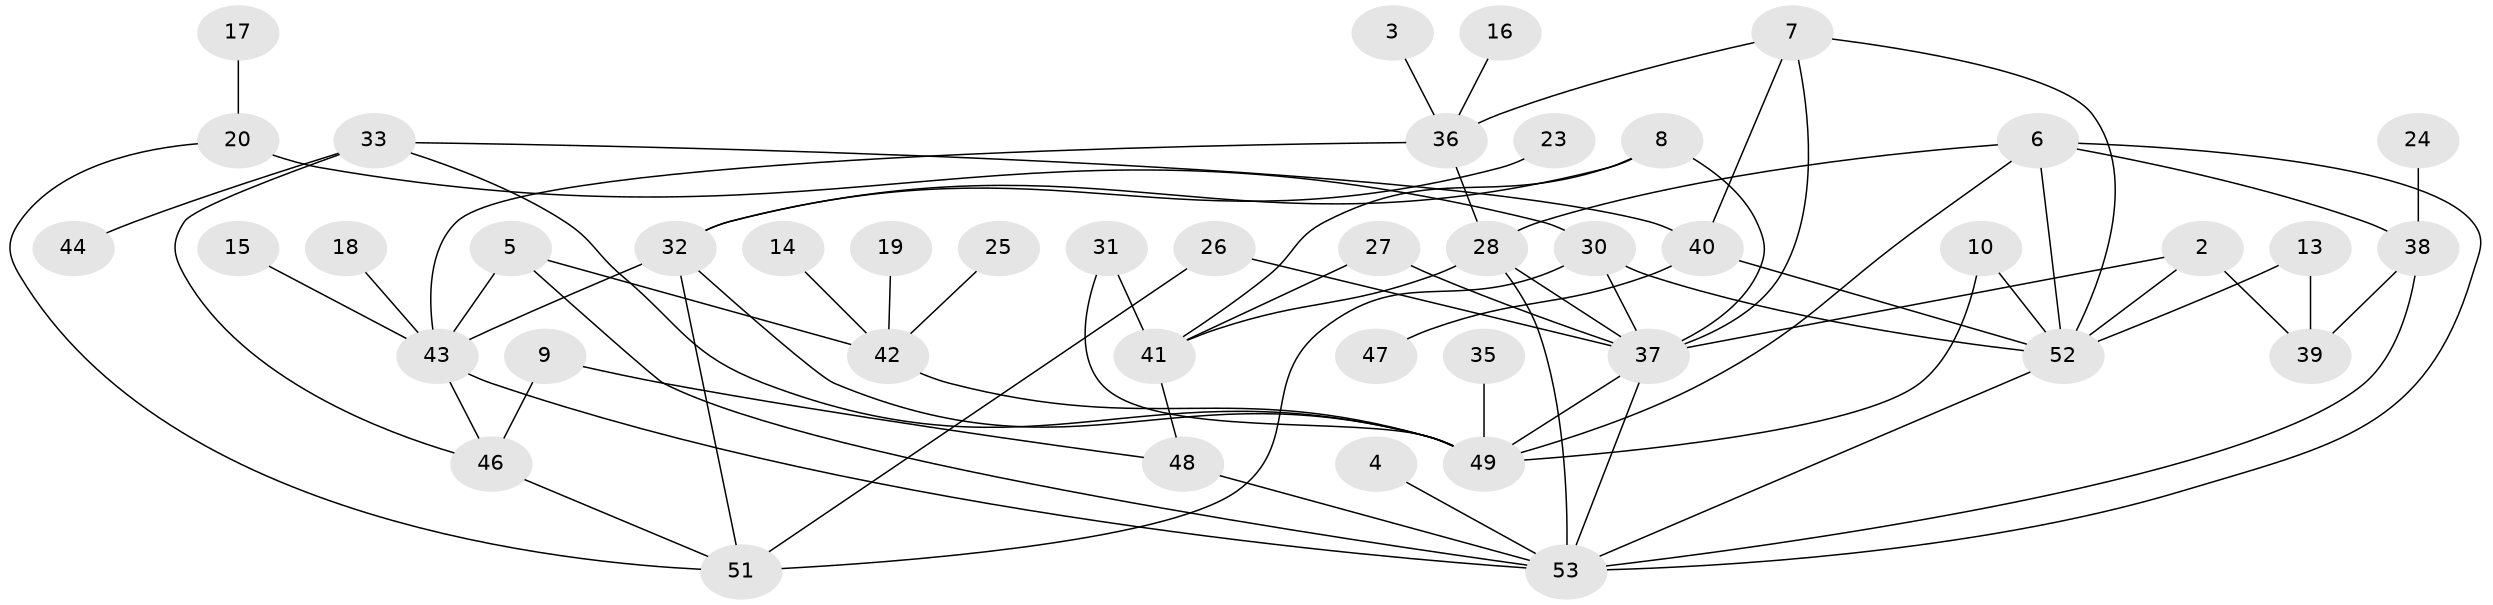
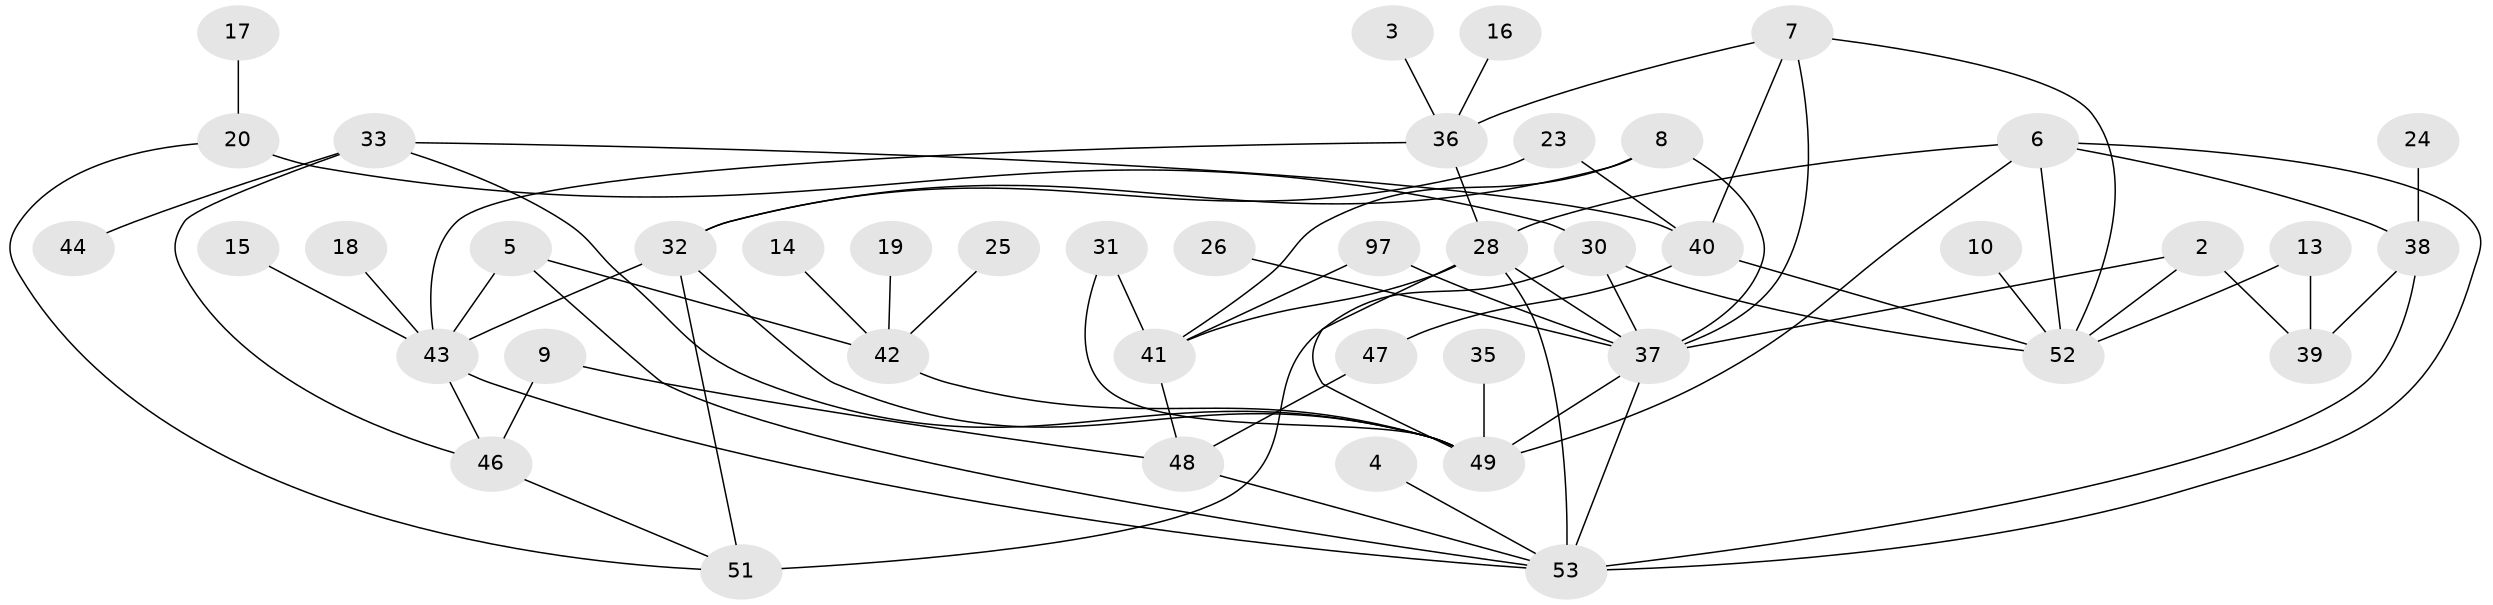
edge "23" -- "40": added
node "27": label "27" -> "97"
edge "47" -- "48": added
edge "26" -- "51": removed
edge "10" -- "49": now "28" -- "49"
edge "52" -- "53": removed
